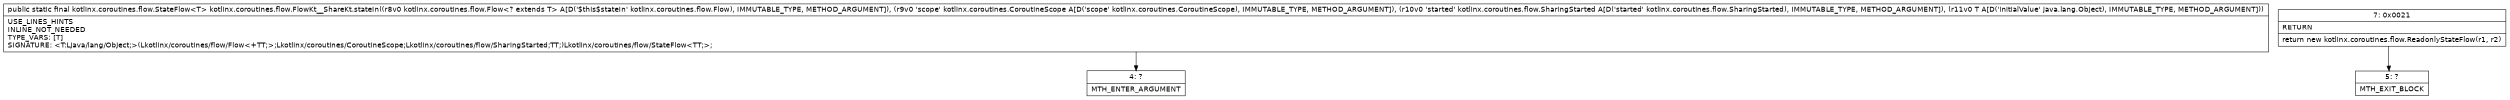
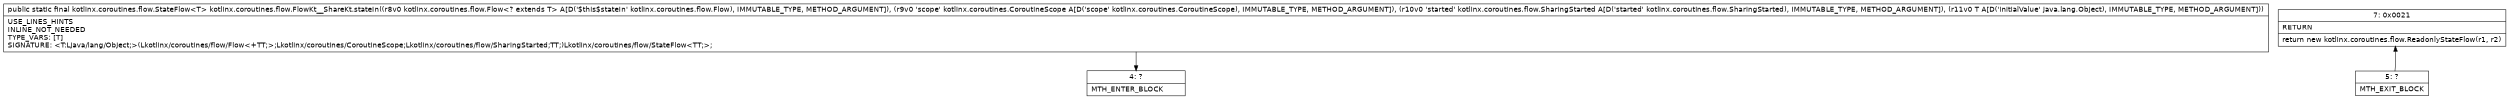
edge "7: 0x0021" -> "5: ?": reversed
node "4: ?": text "MTH_ENTER_ARGUMENT" -> "MTH_ENTER_BLOCK"
